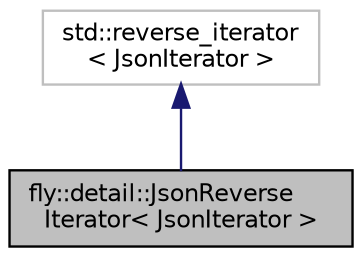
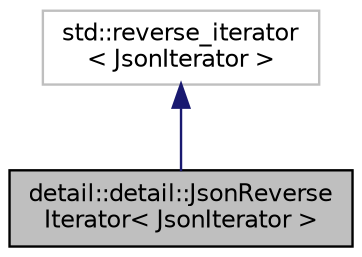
node "fly::detail::JsonReverse Iterator< JsonIterator >": label "fly::detail::JsonReverse Iterator< JsonIterator >" -> "detail::detail::JsonReverse Iterator< JsonIterator >"
